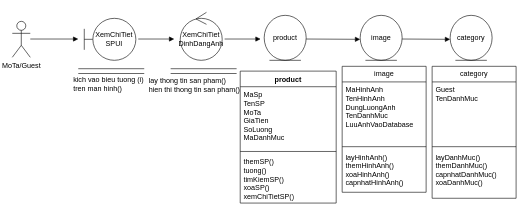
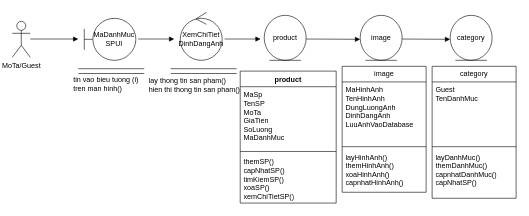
node "XemChiTiet SPUI": label "XemChiTiet SPUI" -> "MaDanhMuc SPUI"
node "kich vao bieu tuong (i) tren man hinh()": label "kich vao bieu tuong (i) tren man hinh()" -> "tin vao bieu tuong (i) tren man hinh()"
node "MaHinhAnh TenHinhAnh DungLuongAnh TenDanhMuc LuuAnhVaoDatabase": label "MaHinhAnh TenHinhAnh DungLuongAnh TenDanhMuc LuuAnhVaoDatabase" -> "MaHinhAnh TenHinhAnh DungLuongAnh DinhDangAnh LuuAnhVaoDatabase"
node "layDanhMuc() themDanhMuc() capnhatDanhMuc() xoaDanhMuc()": label "layDanhMuc() themDanhMuc() capnhatDanhMuc() xoaDanhMuc()" -> "layDanhMuc() themDanhMuc() capnhatDanhMuc() capNhatSP()"
node "themSP() tuong() timKiemSP() xoaSP() xemChiTietSP()": label "themSP() tuong() timKiemSP() xoaSP() xemChiTietSP()" -> "themSP() capNhatSP() timKiemSP() xoaSP() xemChiTietSP()"
